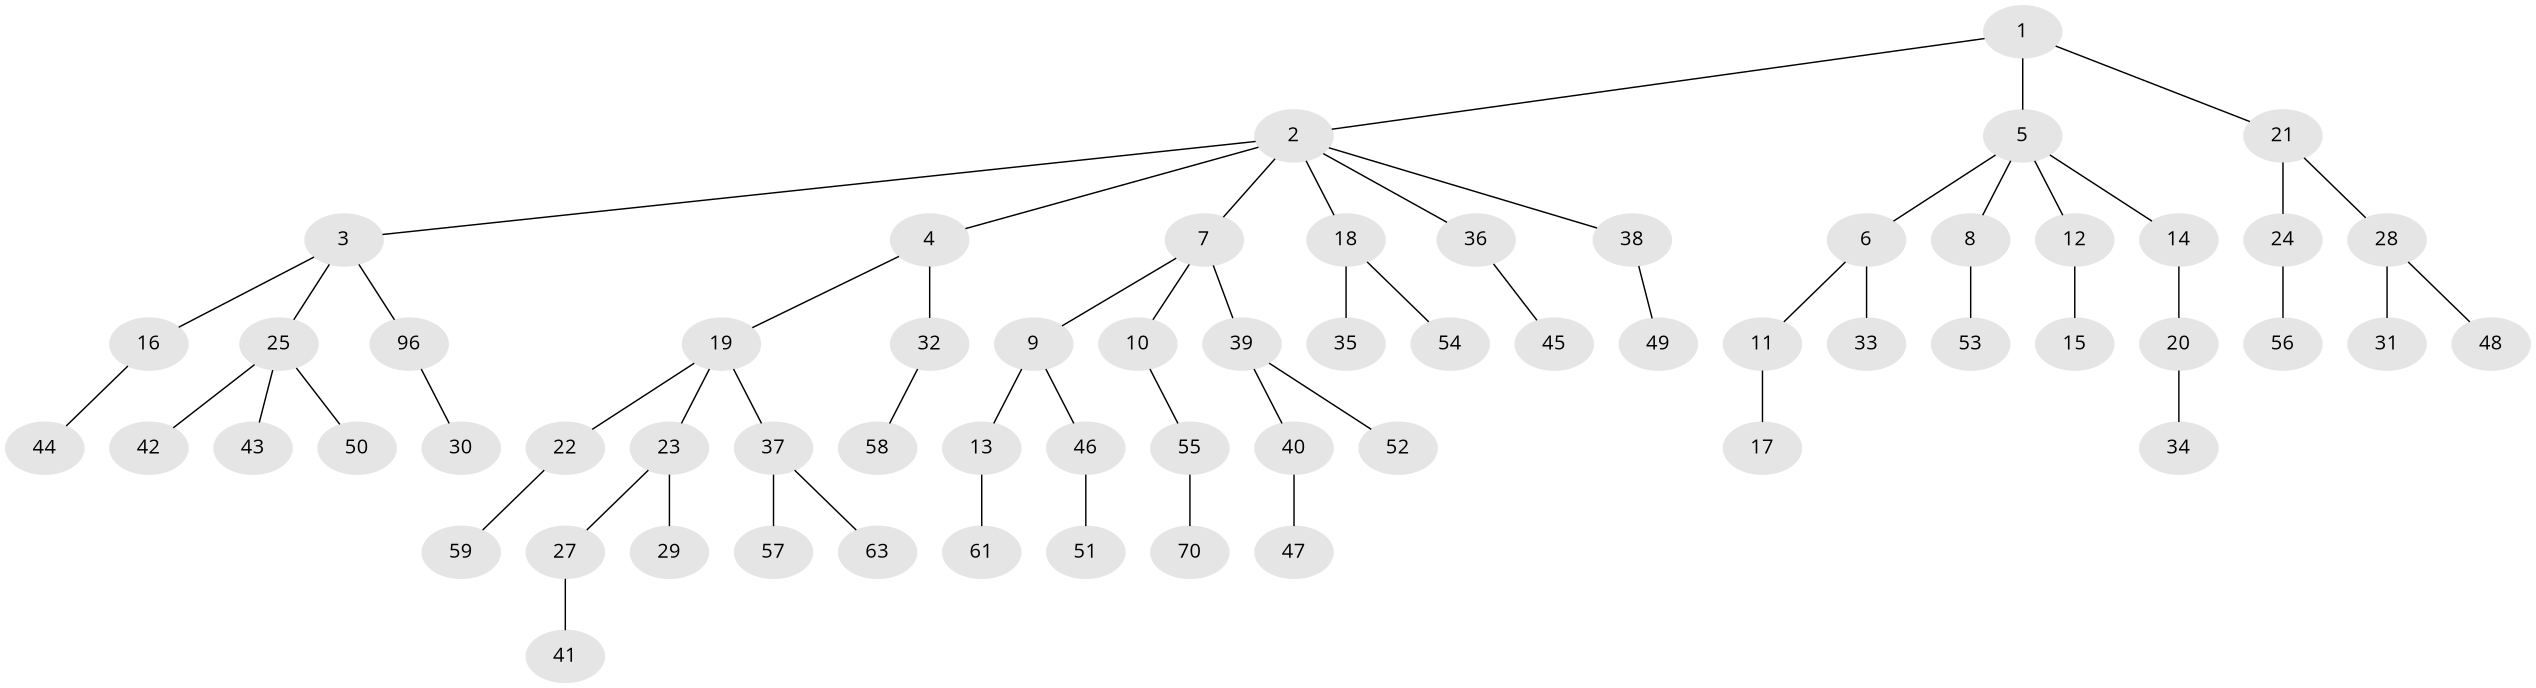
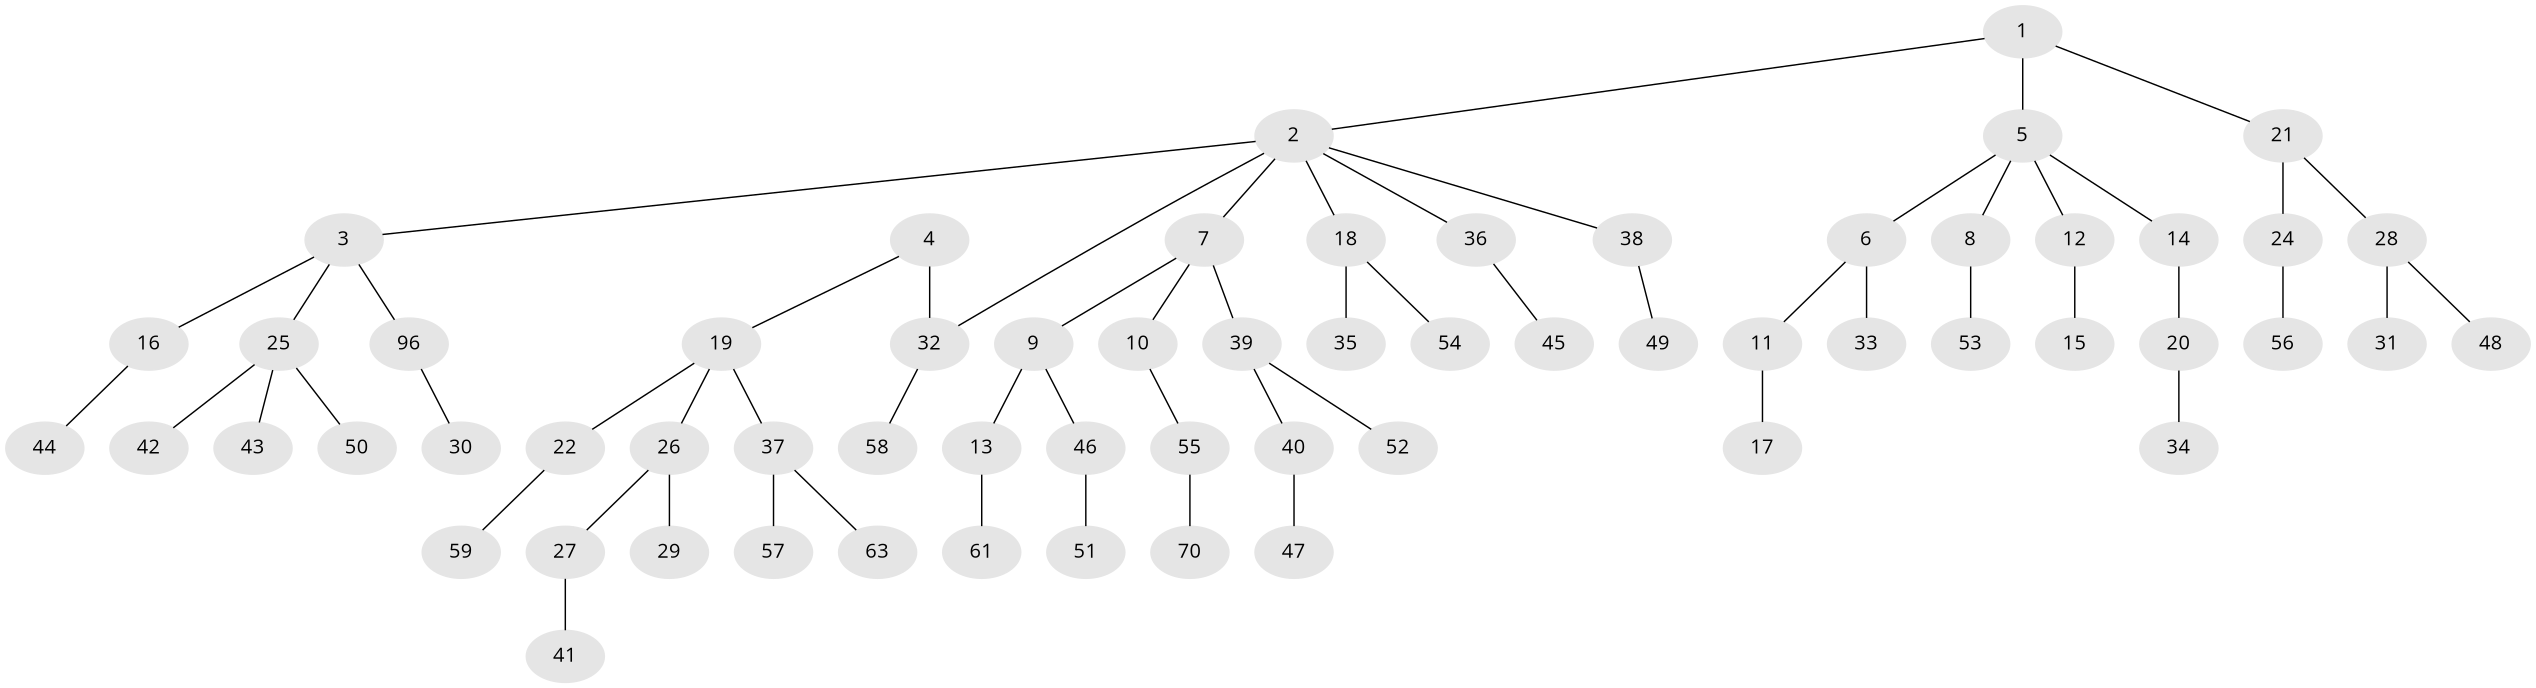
edge "2" -- "4": now "2" -- "32"
node "23": label "23" -> "26"
